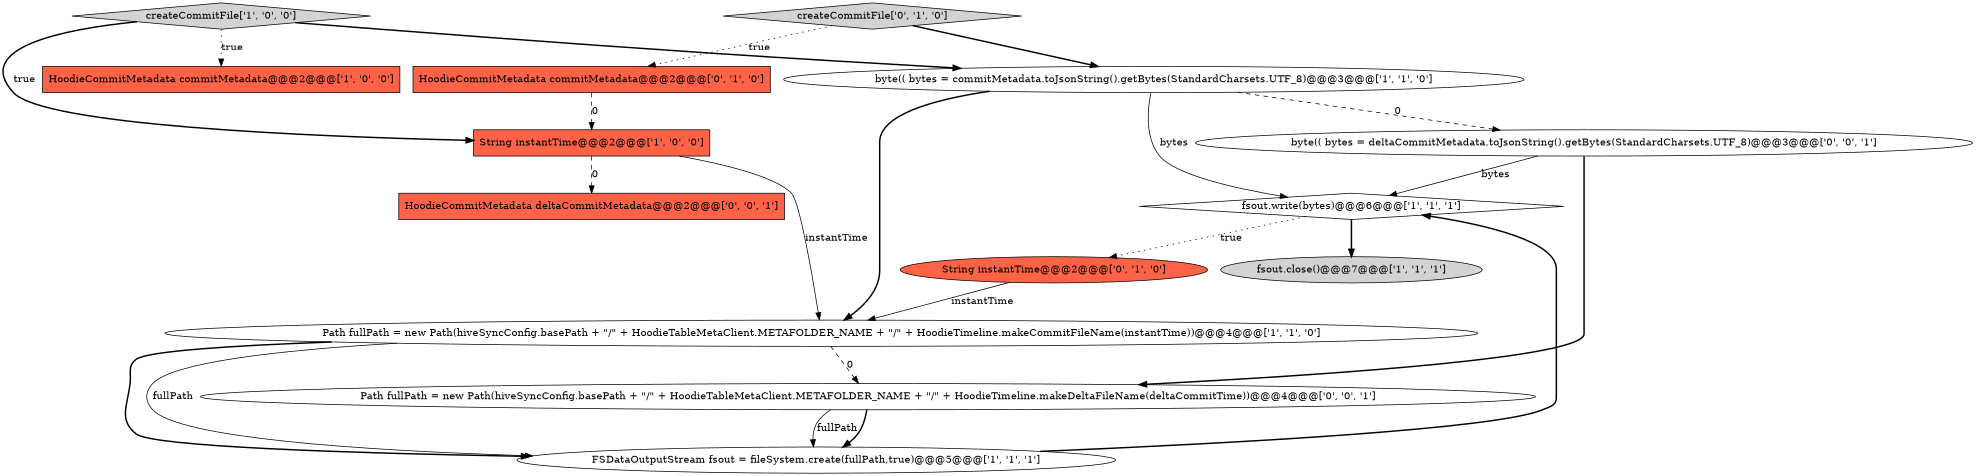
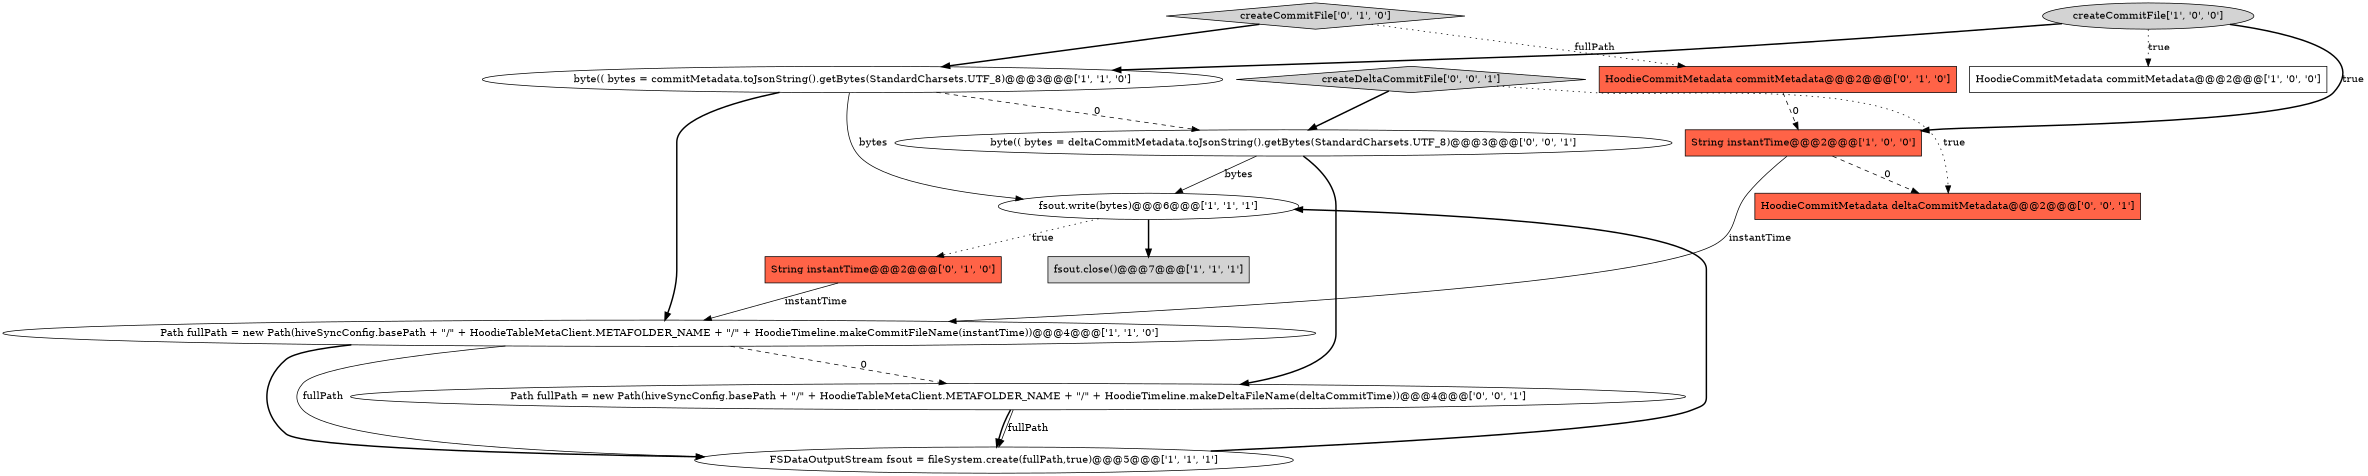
node "createCommitFile['1', '0', '0']": shape diamond -> ellipse
edge "createCommitFile['0', '1', '0']" -> "HoodieCommitMetadata commitMetadata@@@2@@@['0', '1', '0']": label "true" -> "fullPath"
node "HoodieCommitMetadata commitMetadata@@@2@@@['1', '0', '0']": fillcolor tomato -> white
node "createDeltaCommitFile['0', '0', '1']": added
node "fsout.write(bytes)@@@6@@@['1', '1', '1']": shape diamond -> ellipse
node "String instantTime@@@2@@@['0', '1', '0']": shape ellipse -> box
node "fsout.close()@@@7@@@['1', '1', '1']": shape ellipse -> box
